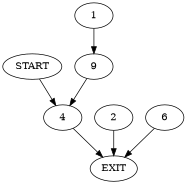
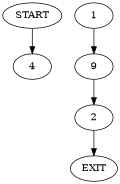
edge "9" -> "4": now "9" -> "2"
node "6": removed
edge "4" -> "EXIT": removed
